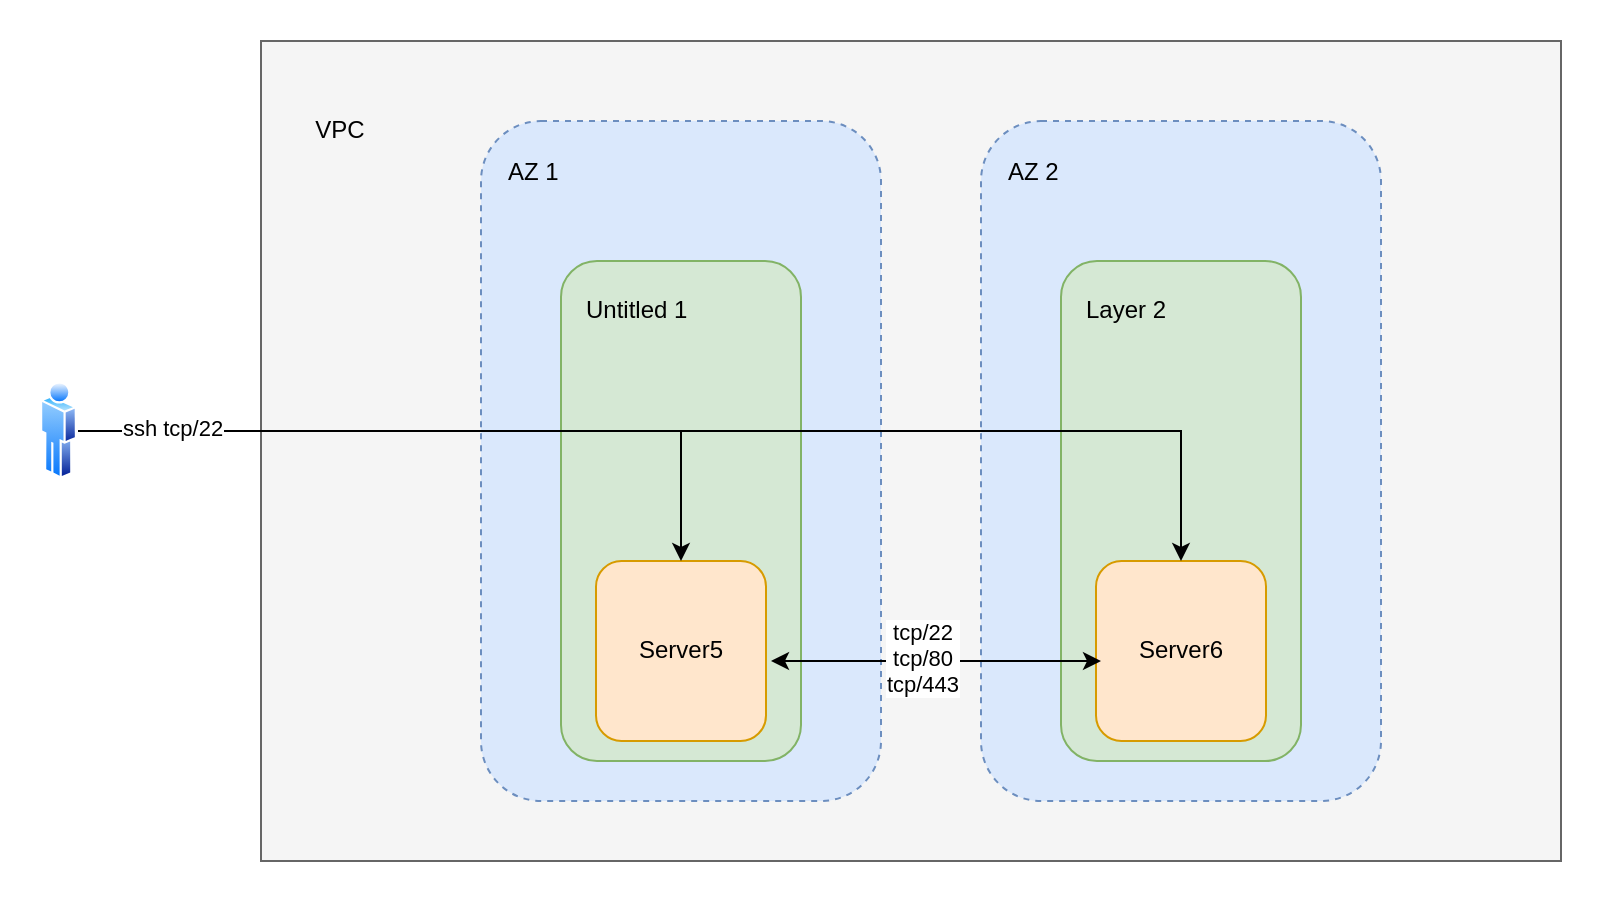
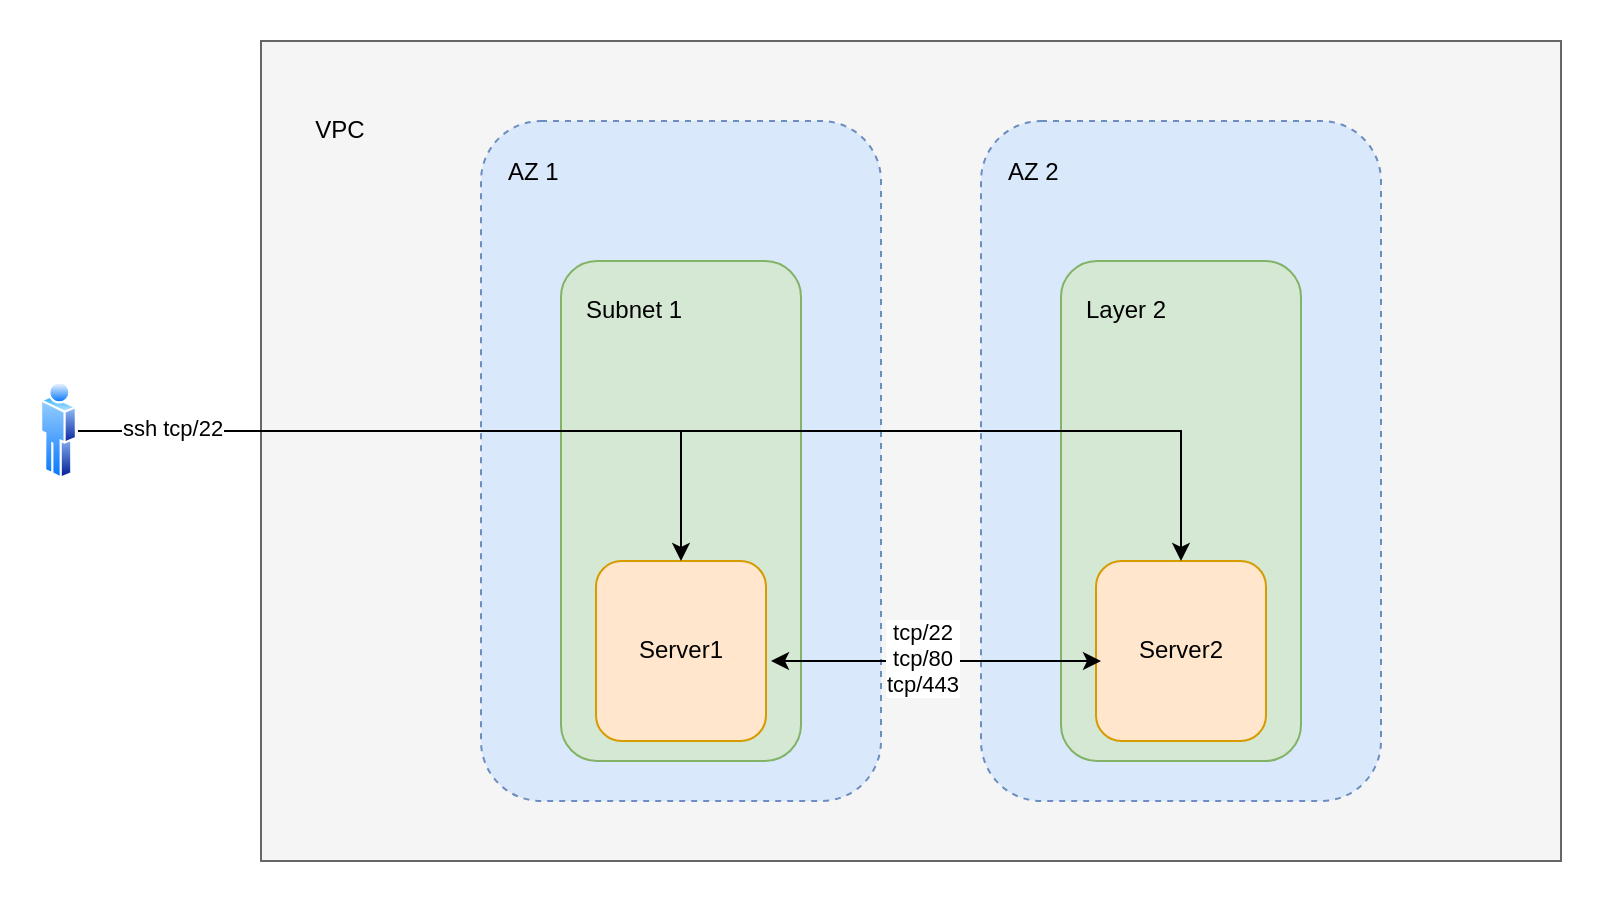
node "Untitled 1": label "Untitled 1" -> "Subnet 1"
node "Server5": label "Server5" -> "Server1"
node "Server6": label "Server6" -> "Server2"
